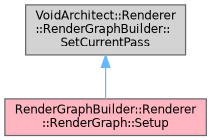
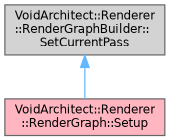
node "RenderGraphBuilder::Renderer ::RenderGraph::Setup": label "RenderGraphBuilder::Renderer ::RenderGraph::Setup" -> "VoidArchitect::Renderer ::RenderGraph::Setup"
